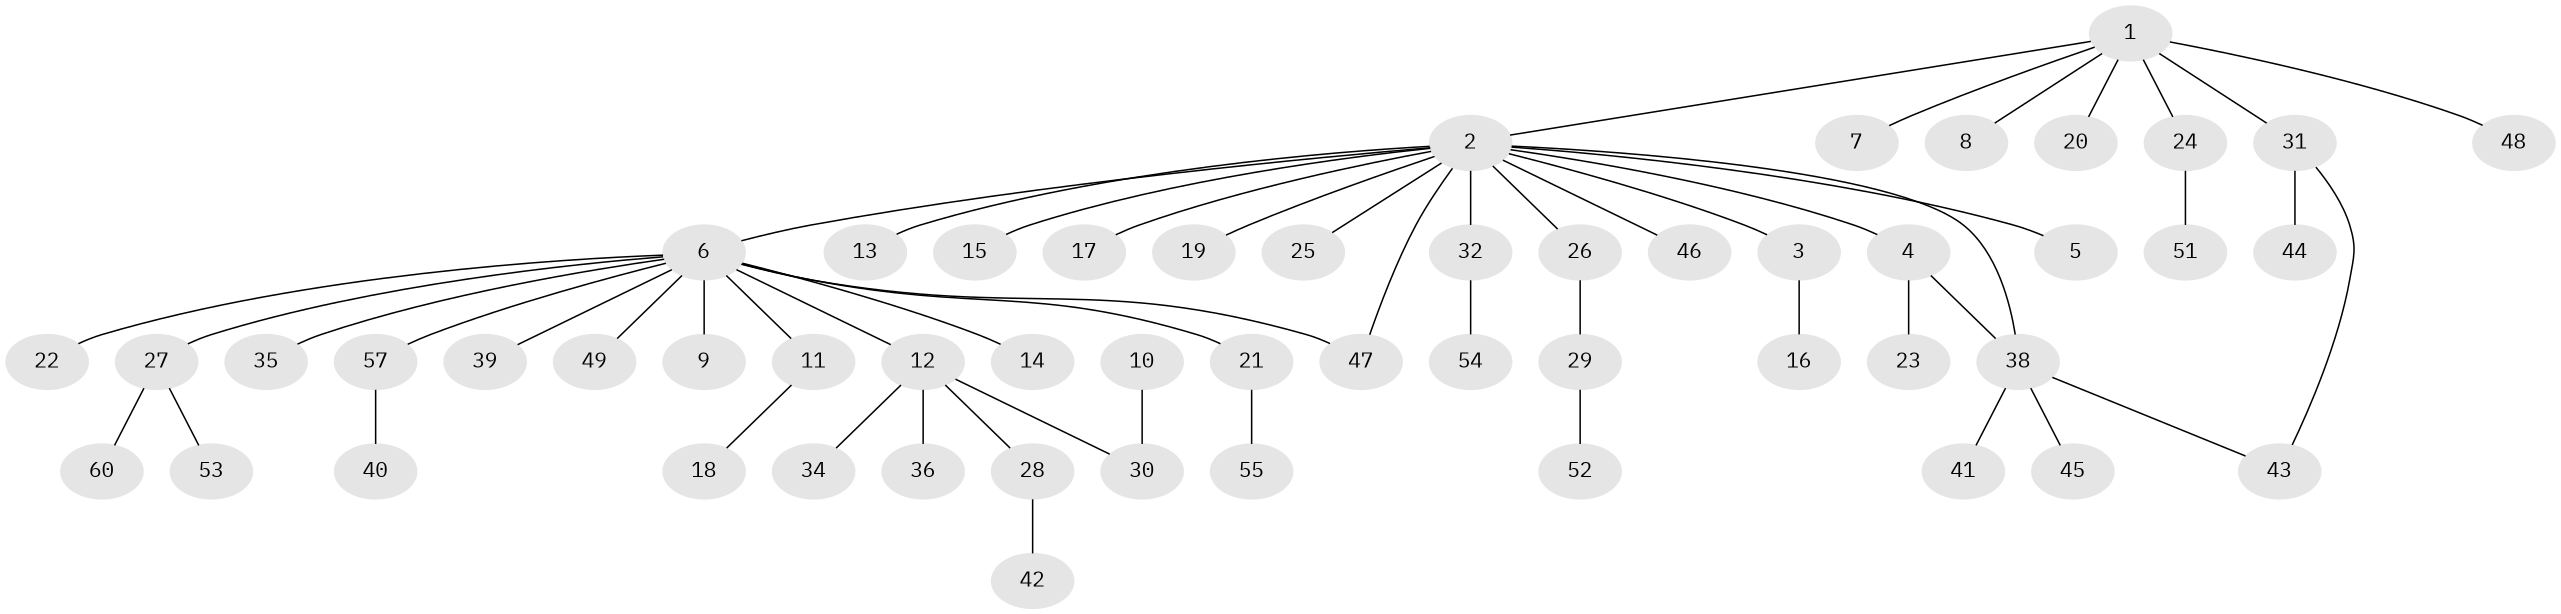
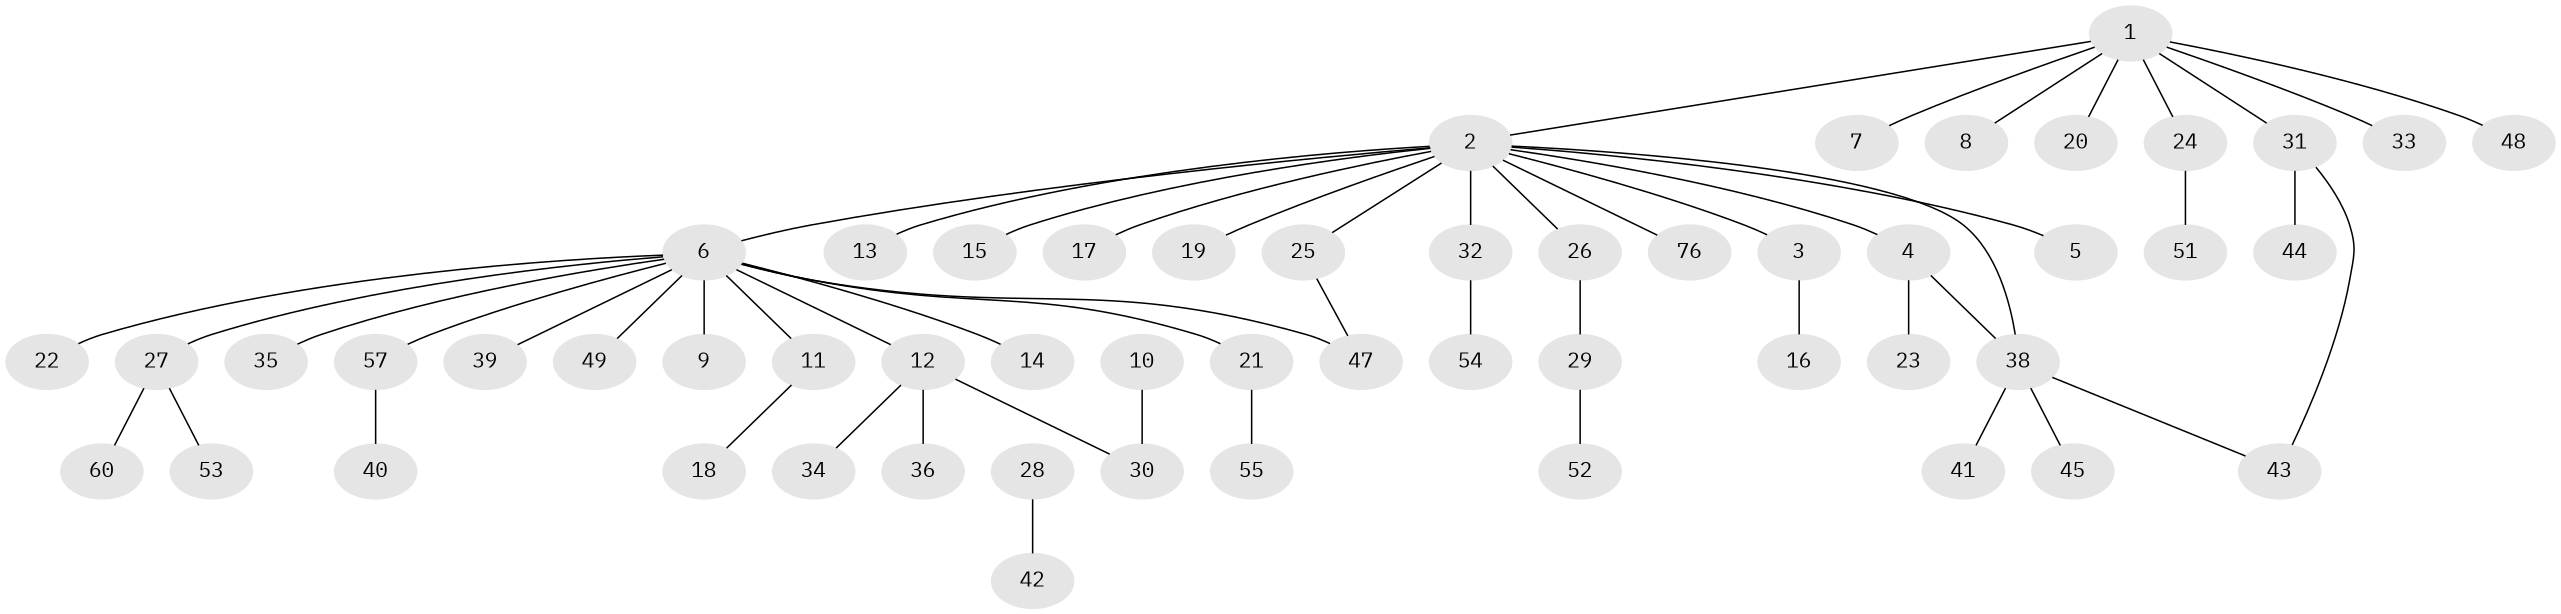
node "33": added
edge "2" -- "47": now "25" -- "47"
node "46": label "46" -> "76"
edge "12" -- "28": removed
